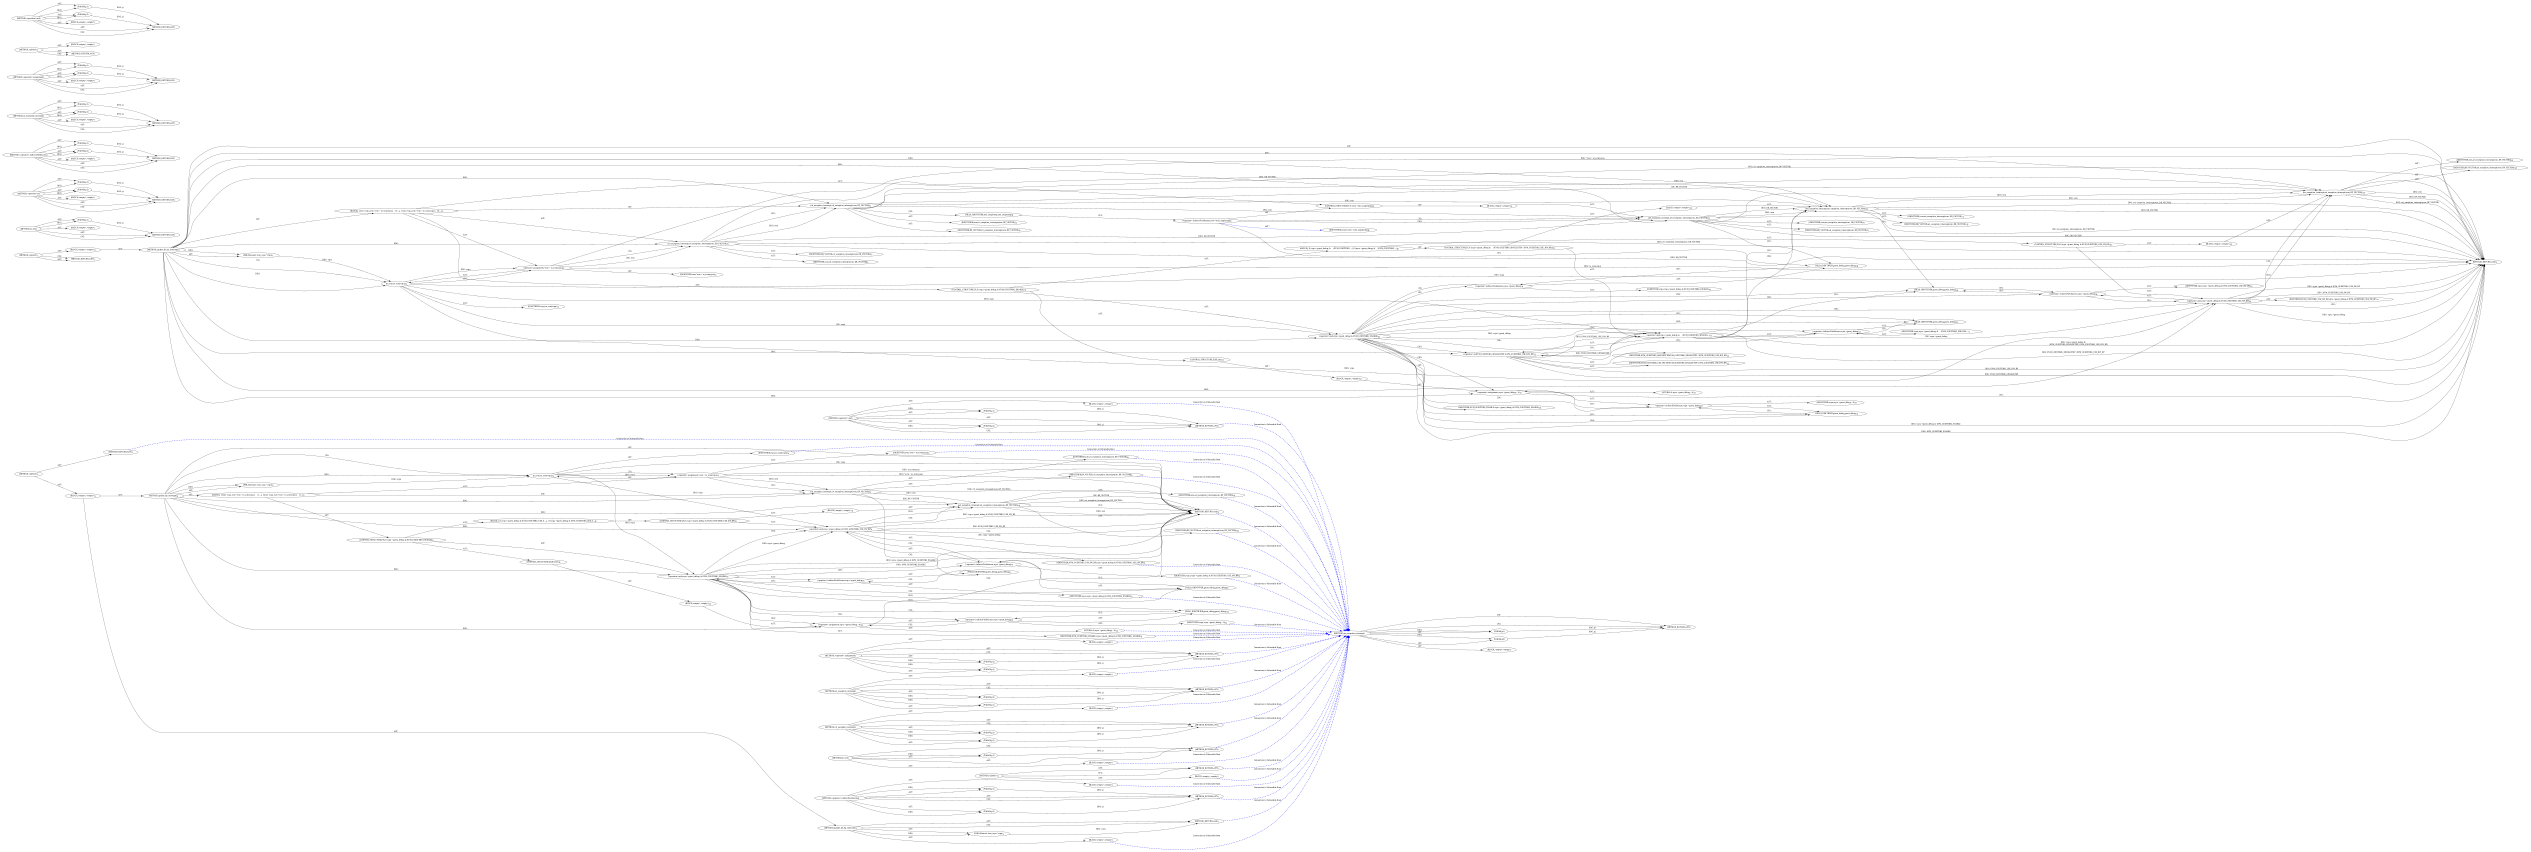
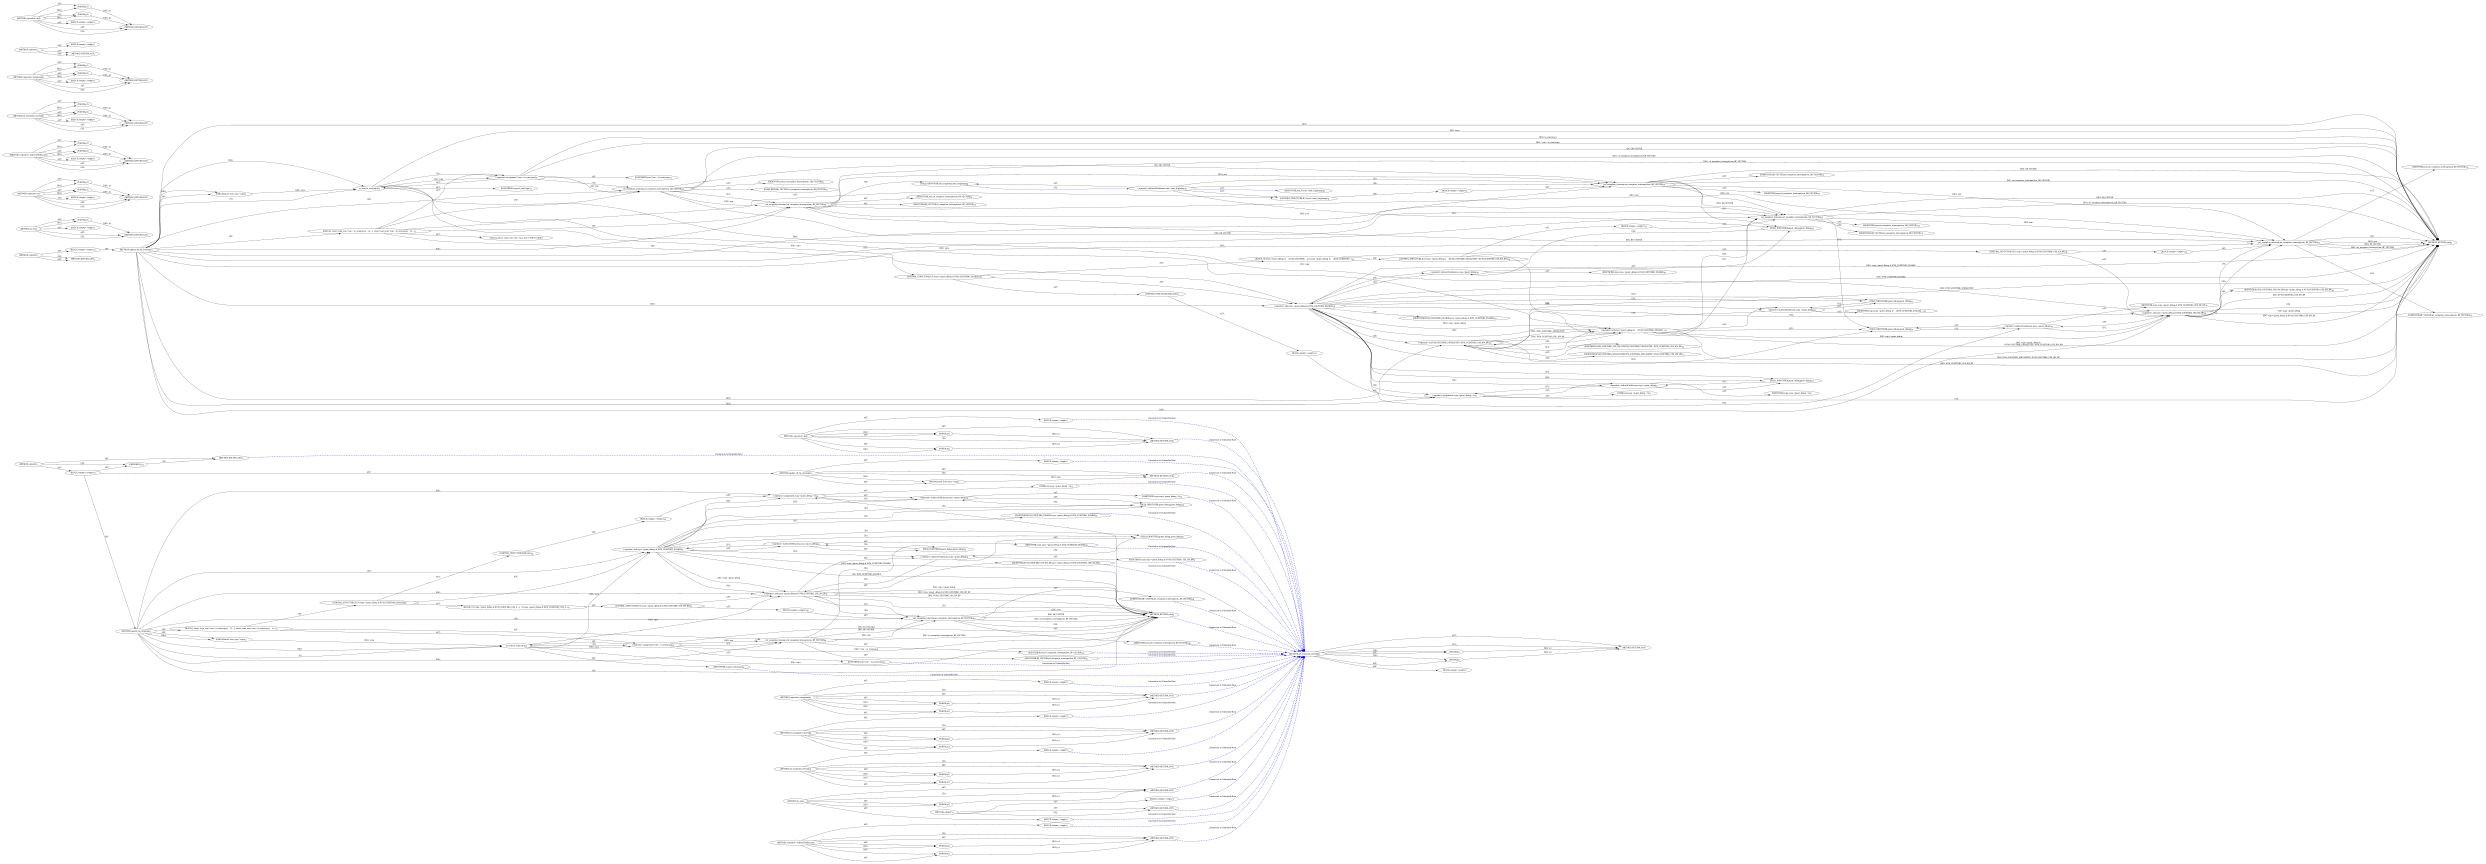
edge "(<operator>.indirectFieldAccess,svm->nmi_singlestep)" -> "(FIELD_IDENTIFIER,nmi_singlestep,nmi_singlestep)": added, label "AST:"
edge "(FIELD_IDENTIFIER,nmi_singlestep,nmi_singlestep)" -> "(<operator>.indirectFieldAccess,svm->nmi_singlestep)": color black -> blue
node "<(LOCAL,struct vcpu_svm* svm: vcpu_svm*)<SUB>3</SUB>>": added
node "(UNKNOWN,),))": added
